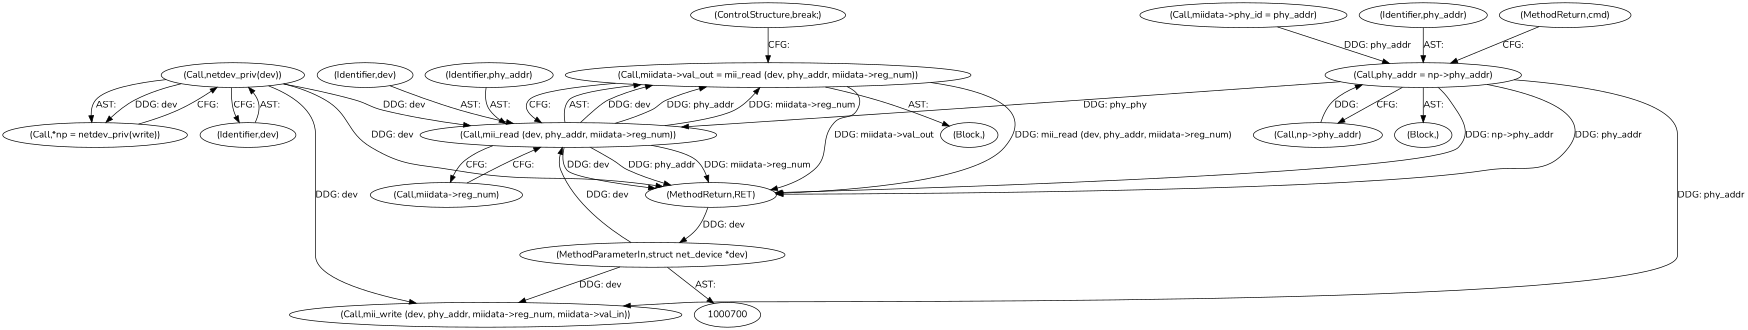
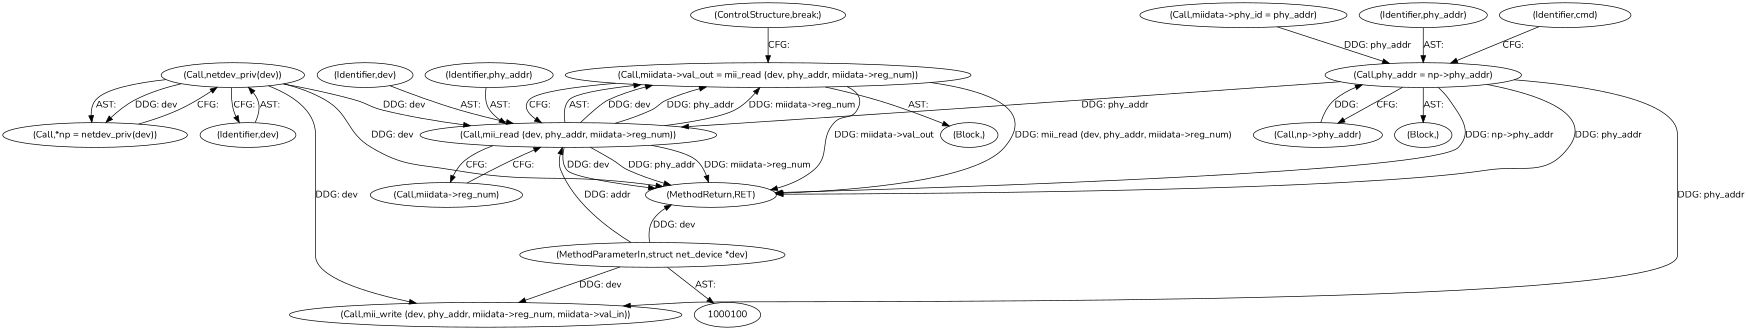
node "(MethodReturn,cmd)": label "(MethodReturn,cmd)" -> "(Identifier,cmd)"
edge "(Call,phy_addr = np->phy_addr)" -> "(Call,mii_read (dev, phy_addr, miidata->reg_num))": label "DDG: phy_phy" -> "DDG: phy_addr"
node "(Call,*np = netdev_priv(write))": label "(Call,*np = netdev_priv(write))" -> "(Call,*np = netdev_priv(dev))"
edge "(MethodParameterIn,struct net_device *dev)" -> "(Call,mii_read (dev, phy_addr, miidata->reg_num))": label "DDG: dev" -> "DDG: addr"
edge "(MethodReturn,RET)" -> "(MethodParameterIn,struct net_device *dev)": reversed
node "1000700": label "1000700" -> "1000100"
